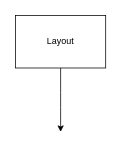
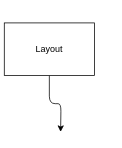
node "Layout": moved (60, 42) -> (49, 49)
